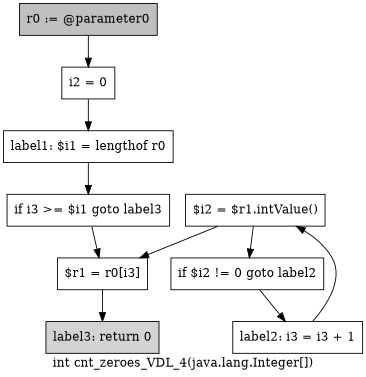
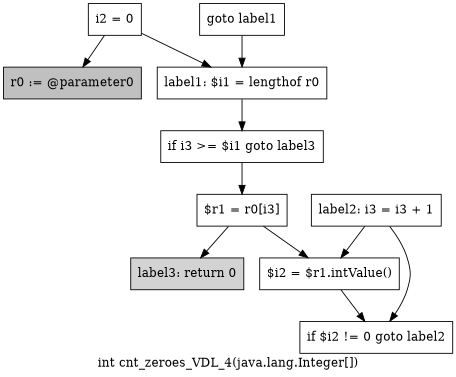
node "goto label1": added
edge "r0 := @parameter0" -> "i2 = 0": reversed
edge "$i2 = $r1.intValue()" -> "$r1 = r0[i3]": reversed
edge "if $i2 != 0 goto label2" -> "label2: i3 = i3 + 1": reversed
